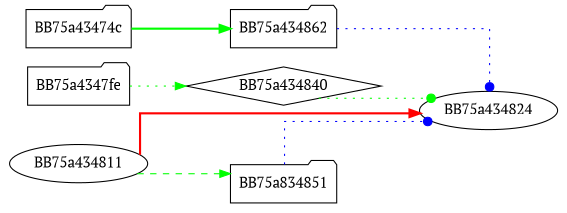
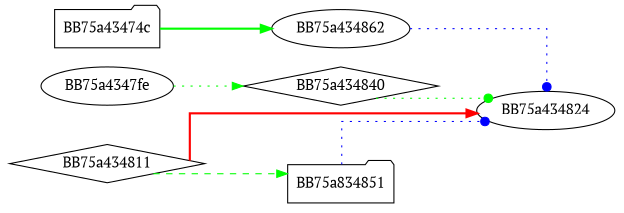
node "BB75a434862": shape folder -> ellipse
node "BB75a4347fe": shape folder -> ellipse
node "BB75a434811": shape ellipse -> diamond
